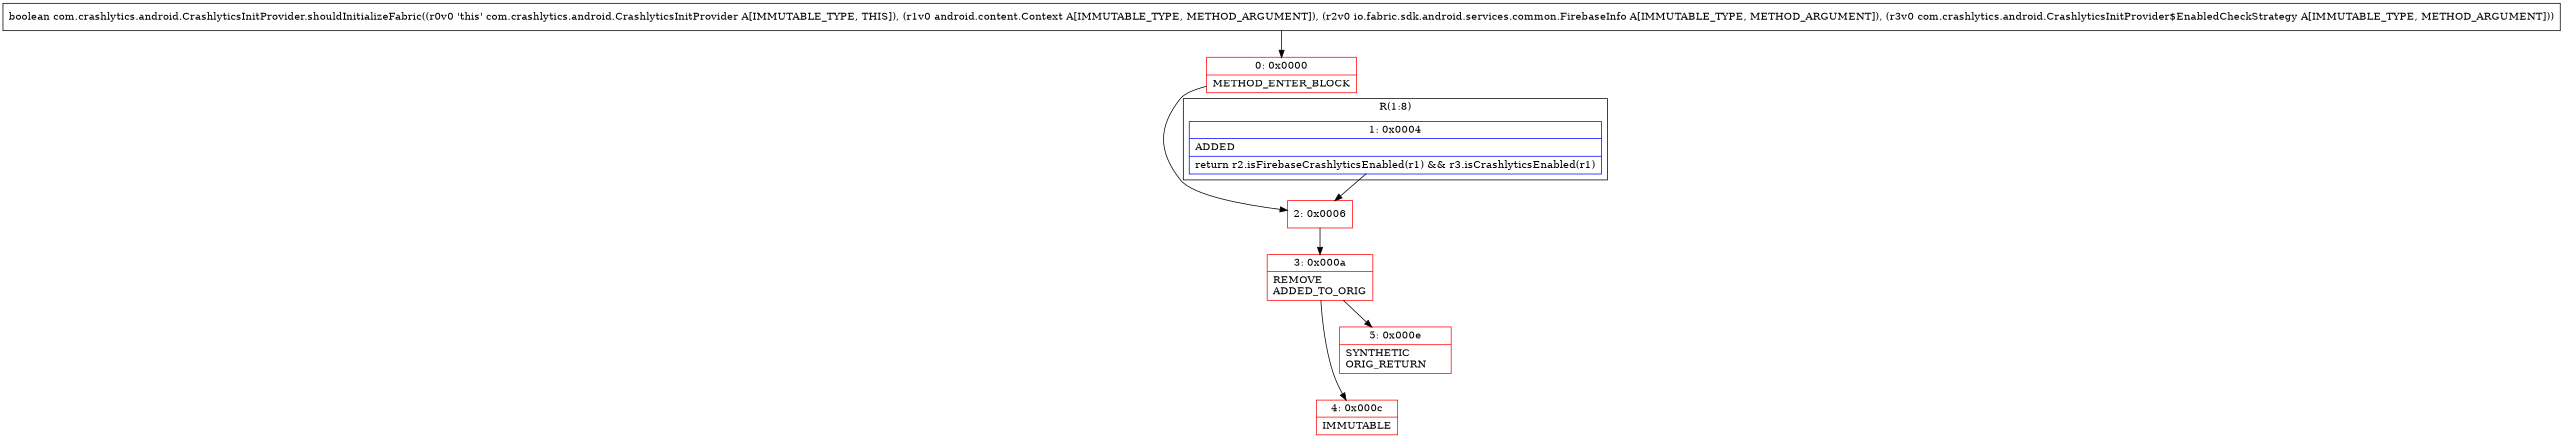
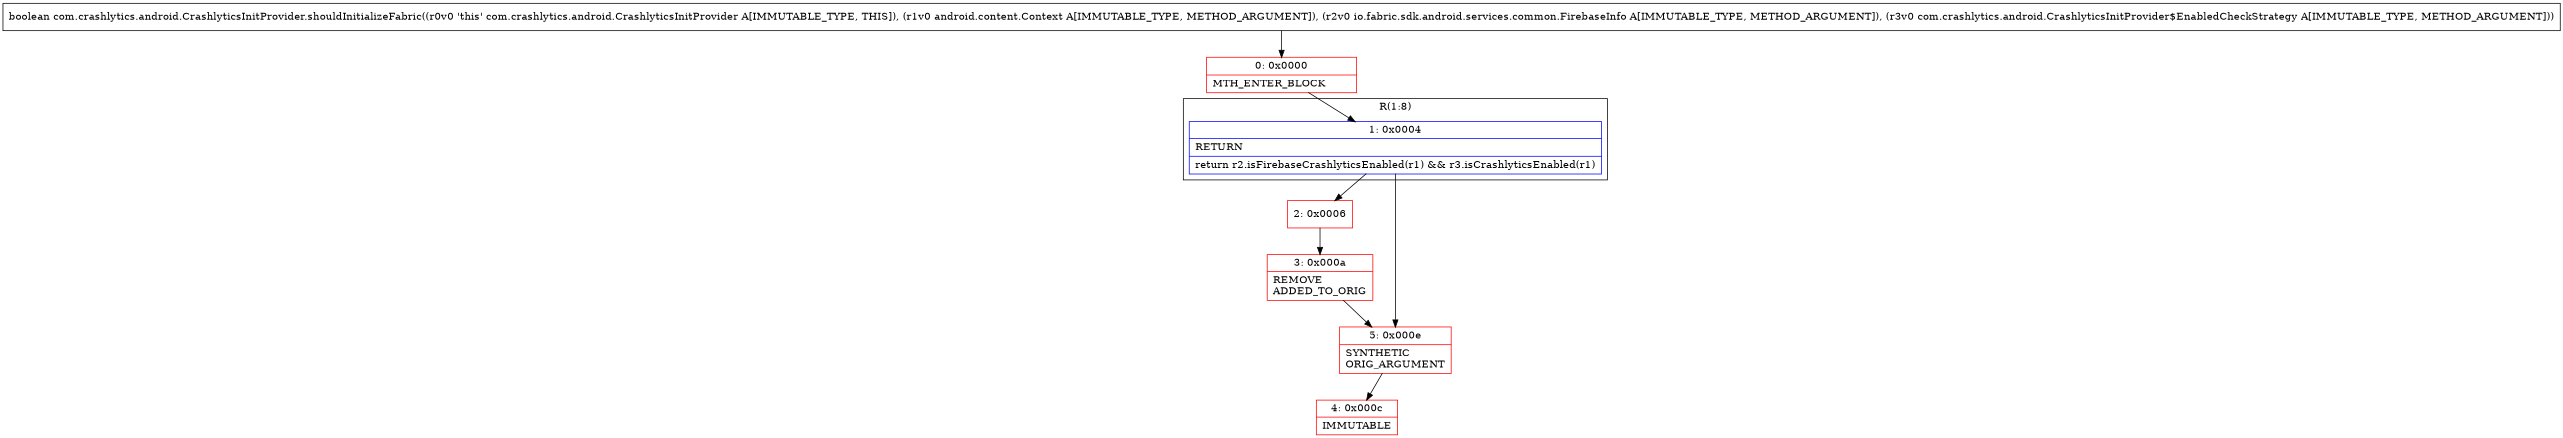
node "0: 0x0000": text "METHOD_ENTER_BLOCK" -> "MTH_ENTER_BLOCK"
node "1: 0x0004": text "ADDED" -> "RETURN"
edge "0: 0x0000" -> "2: 0x0006": now "0: 0x0000" -> "1: 0x0004"
edge "1: 0x0004" -> "5: 0x000e": added
edge "3: 0x000a" -> "4: 0x000c": now "5: 0x000e" -> "4: 0x000c"
node "5: 0x000e": text "ORIG_RETURN" -> "ORIG_ARGUMENT"
